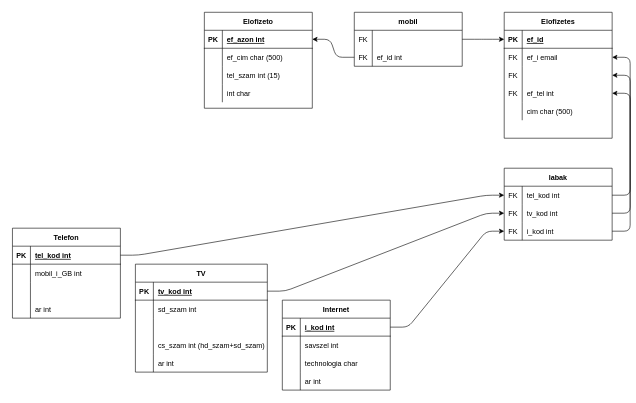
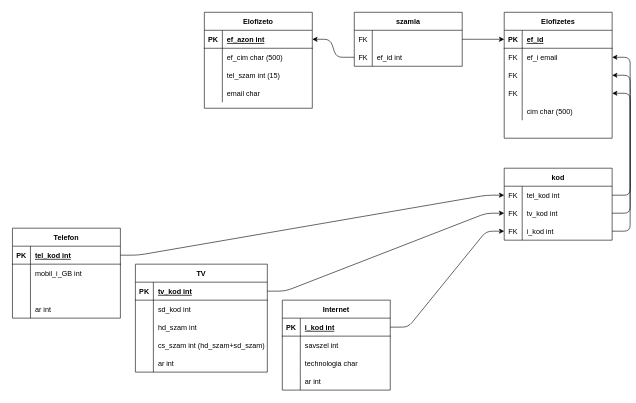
node "mobil": label "mobil" -> "szamla"
node "ef_tel int": removed
node "int char": label "int char" -> "email char"
node "labak": label "labak" -> "kod"
node "sd_szam int": label "sd_szam int" -> "sd_kod int"
node "hd_szam int": added
